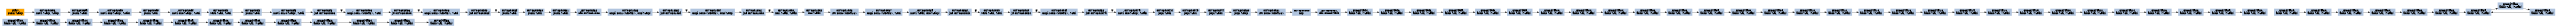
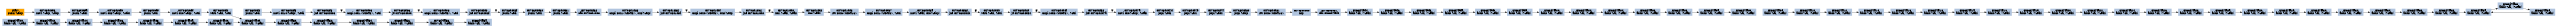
edge "0x708d4cf2 testl %esi, %esi" -> "0x708d4cf4 pushl %edi": now "0x708d4cf2 testl %esi, %esi" -> "0x63d7fa4e addb %al, (%eax)"
edge "0x63d7fa0c addb %al, (%eax)" -> "0x63d7fa0e addb %al, (%eax)": removed
edge "0x63d7fa2c addb %al, (%eax)" -> "0x63d7fa2e addb %al, (%eax)": added
node "0x63d7fa5a addb %al, (%eax)": added
